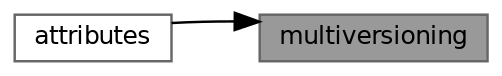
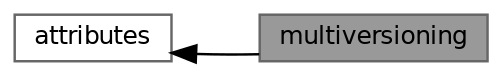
edge "attributes" -> "multiversioning": reversed
